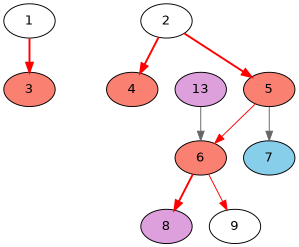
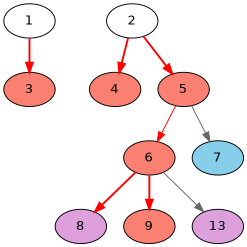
edge "13" -> "6": reversed
edge "6" -> "9": style solid -> bold
node "9": fillcolor white -> salmon
